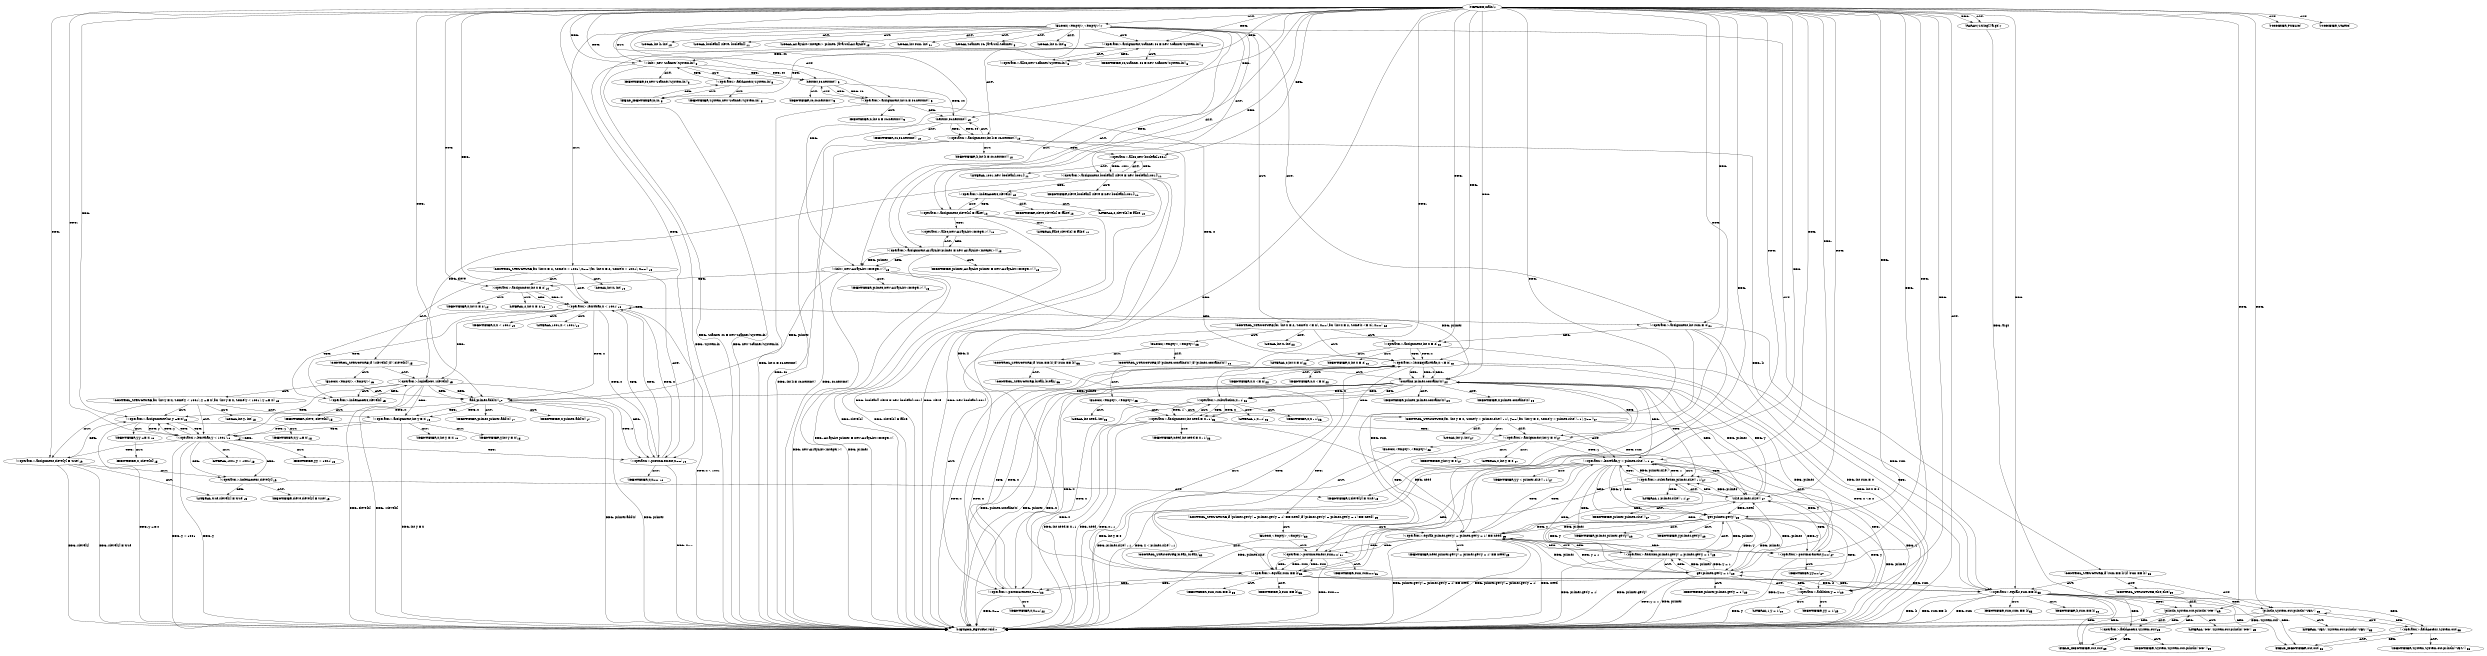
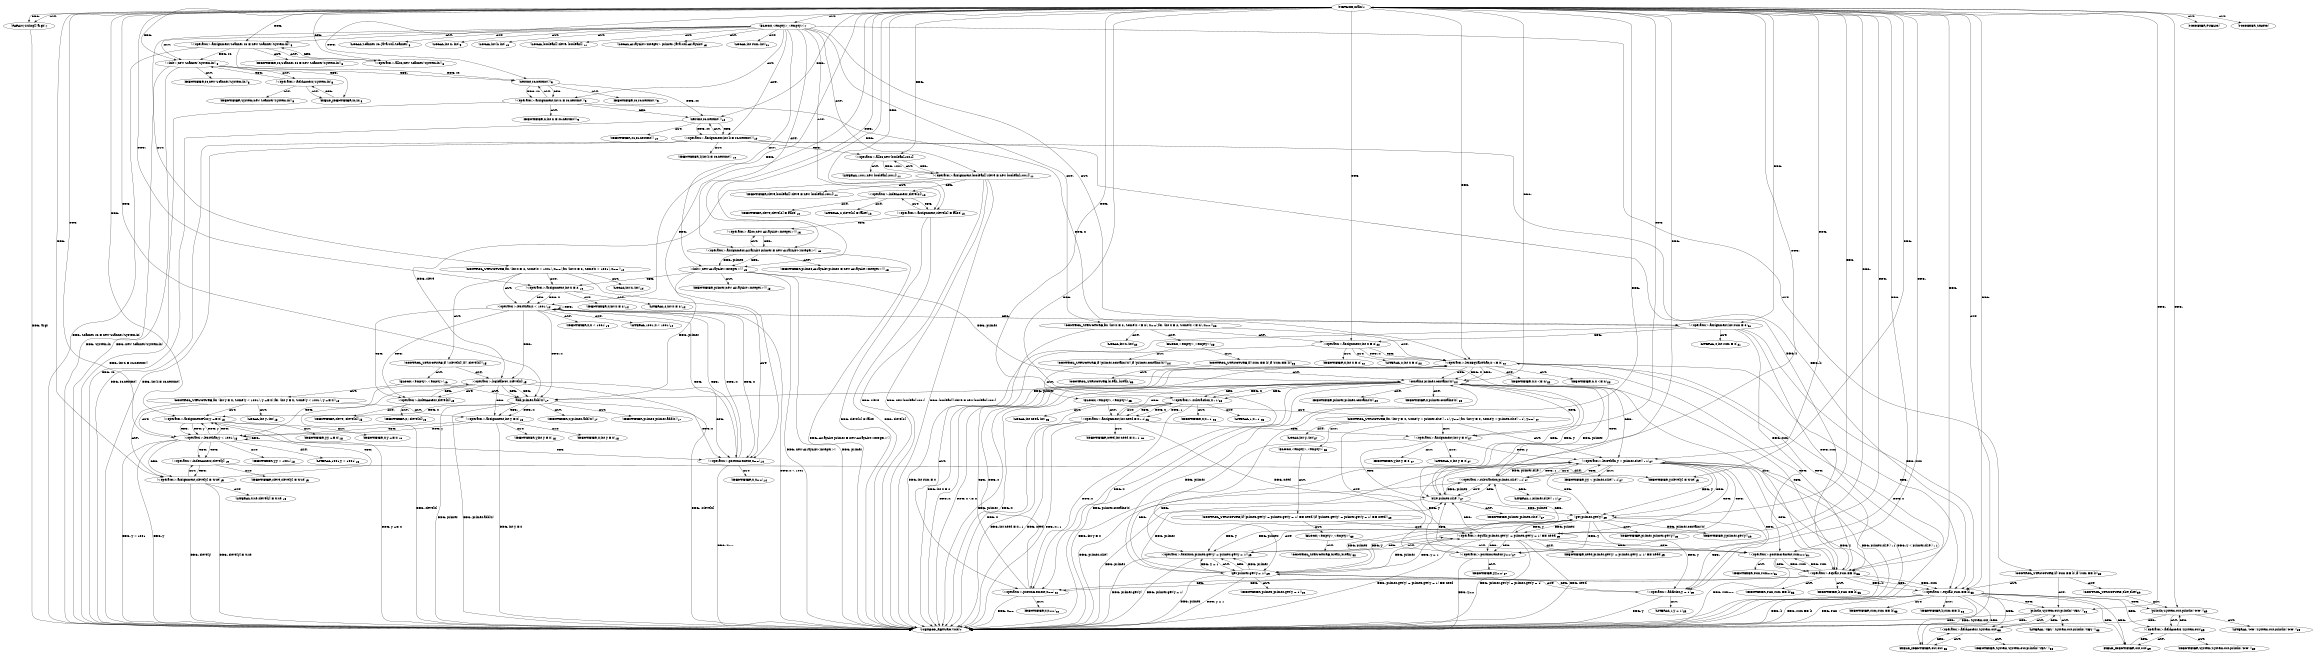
edge "(METHOD,main)" -> "(<operator>.alloc,new boolean[1001])": label "CFG: " -> "DDG: "
node "(LITERAL,false,sieve[2] = false)": removed
node "(LITERAL,0,int sum = 0)": added
edge "(IDENTIFIER,y,y += x)" -> "(IDENTIFIER,x,!sieve[x])": now "(<operator>.indexAccess,sieve[x])" -> "(IDENTIFIER,x,!sieve[x])"
edge "(<operator>.indexAccess,sieve[y])" -> "(LITERAL,true,sieve[y] = true)": now "(<operator>.indexAccess,sieve[y])" -> "(<operator>.assignment,sieve[y] = true)"
edge "(size,primes.size())" -> "(get,primes.get(y))": label "DDG: need" -> "DDG: primes"
edge "(get,primes.get(y))" -> "(IDENTIFIER,y,primes.get(y))": label "AST: " -> "DDG: primes.contains(x)"
edge "(METHOD,main)" -> "(METHOD_RETURN,void)": reversed
node "(IDENTIFIER,y,y + 1)": removed
